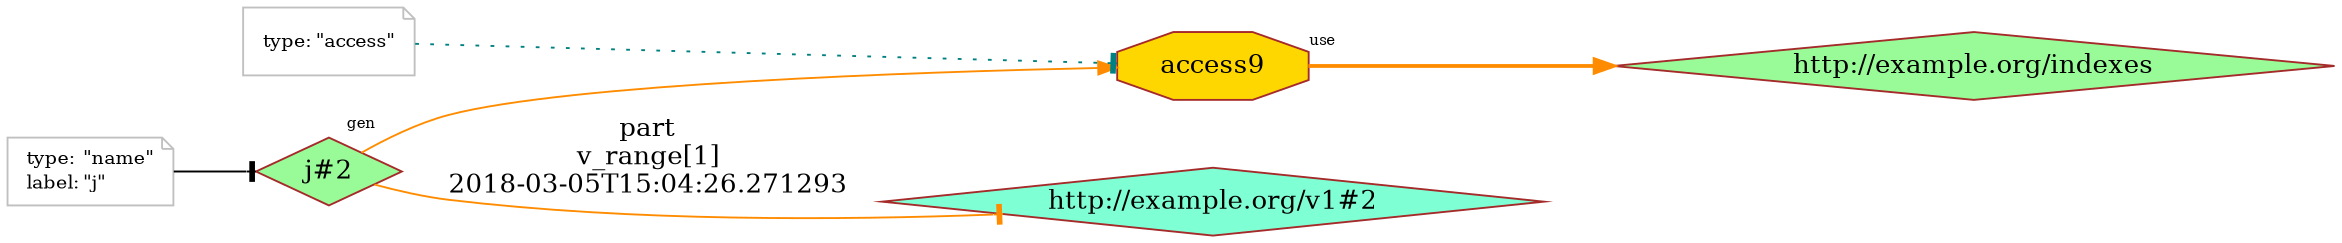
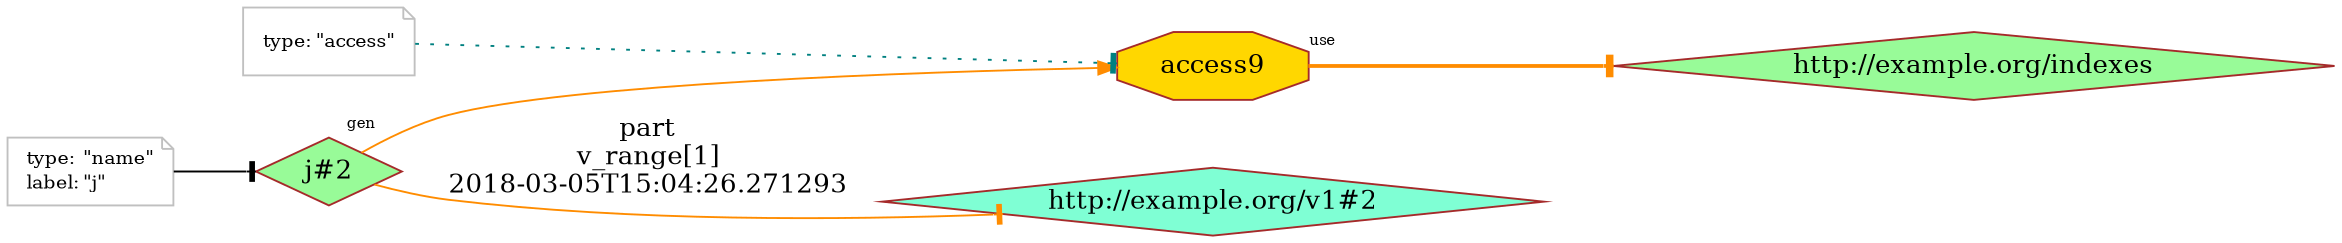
edge "access9" -> "http://example.org/indexes": arrowhead normal -> tee
